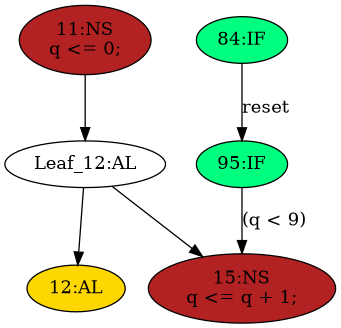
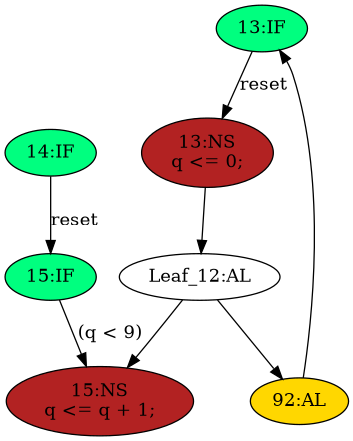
node "13:IF": added
node "11:NS q <= 0;": label "11:NS q <= 0;" -> "13:NS q <= 0;"
node "84:IF": label "84:IF" -> "14:IF"
node "95:IF": label "95:IF" -> "15:IF"
node "12:AL": label "12:AL" -> "92:AL"
